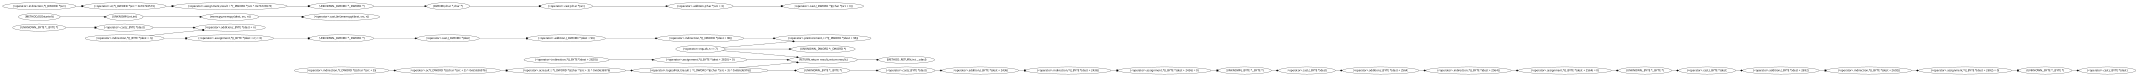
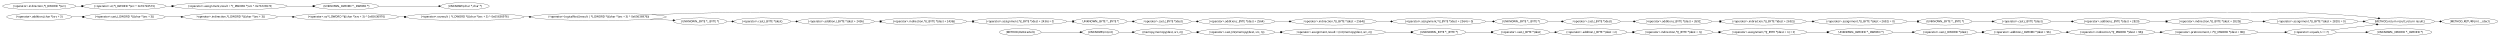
node "(DWORD,char *,char *)": label "(DWORD,char *,char *)" -> "(UNKNOWN,char *,char *)"
node "(<operator>.cast,(char *)src)": removed
edge "(<operator>.cast,(_DWORD *)((char *)src + 3))" -> "(<operator>.indirection,*(_DWORD *)((char *)src + 3))": added
node "(<operator>.addition,(_BYTE *)dest + 2820)": added
node "(<operator>.assignment,result = (int)memcpy(dest, src, n))": added
edge "(<operator>.indirection,*((_BYTE *)dest + n))" -> "(<operator>.addition,(_BYTE *)dest + n)": reversed
edge "(<operator>.equals,n == 7)" -> "(<operator>.preIncrement,++*((_DWORD *)dest + 96))": reversed
node "(RETURN,return result;,return result;)": label "(RETURN,return result;,return result;)" -> "(METHOD,return result;,return result;)"
